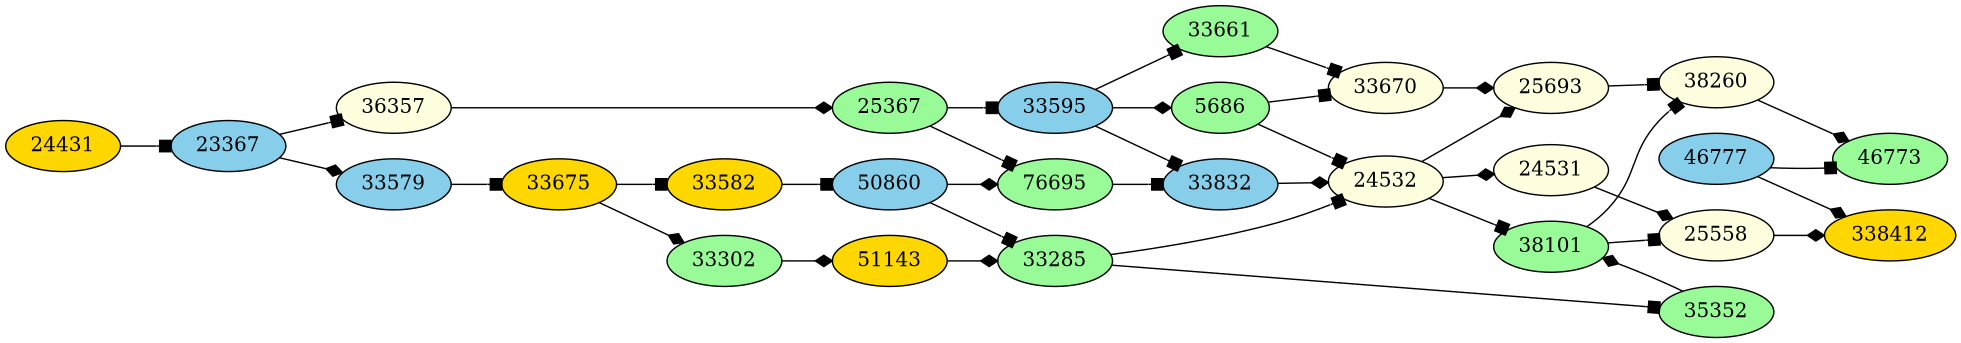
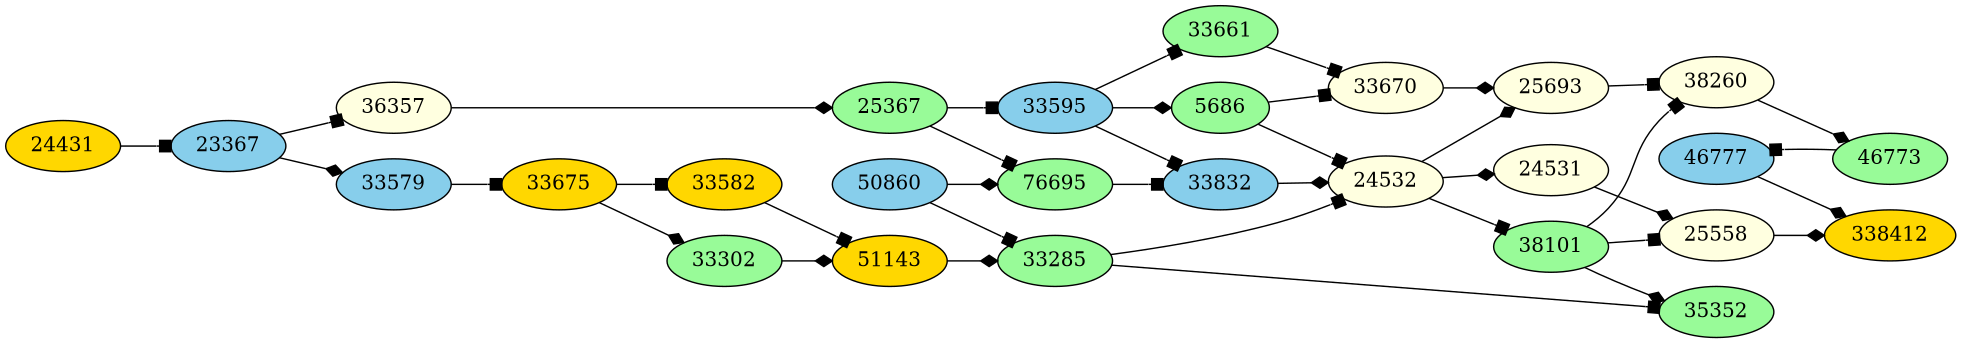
edge "46777" -> "46773": reversed
edge "33582" -> "50860": now "33582" -> "51143"
edge "35352" -> "38101": reversed
